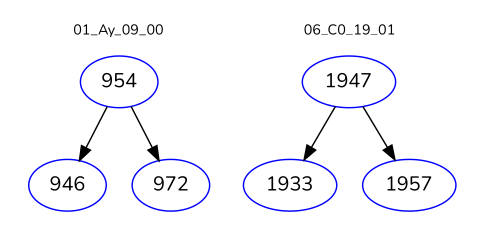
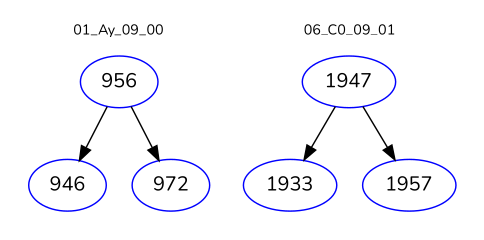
cluster "06_C0_19_01": label "06_C0_19_01" -> "06_C0_09_01"
node "954": label "954" -> "956"
